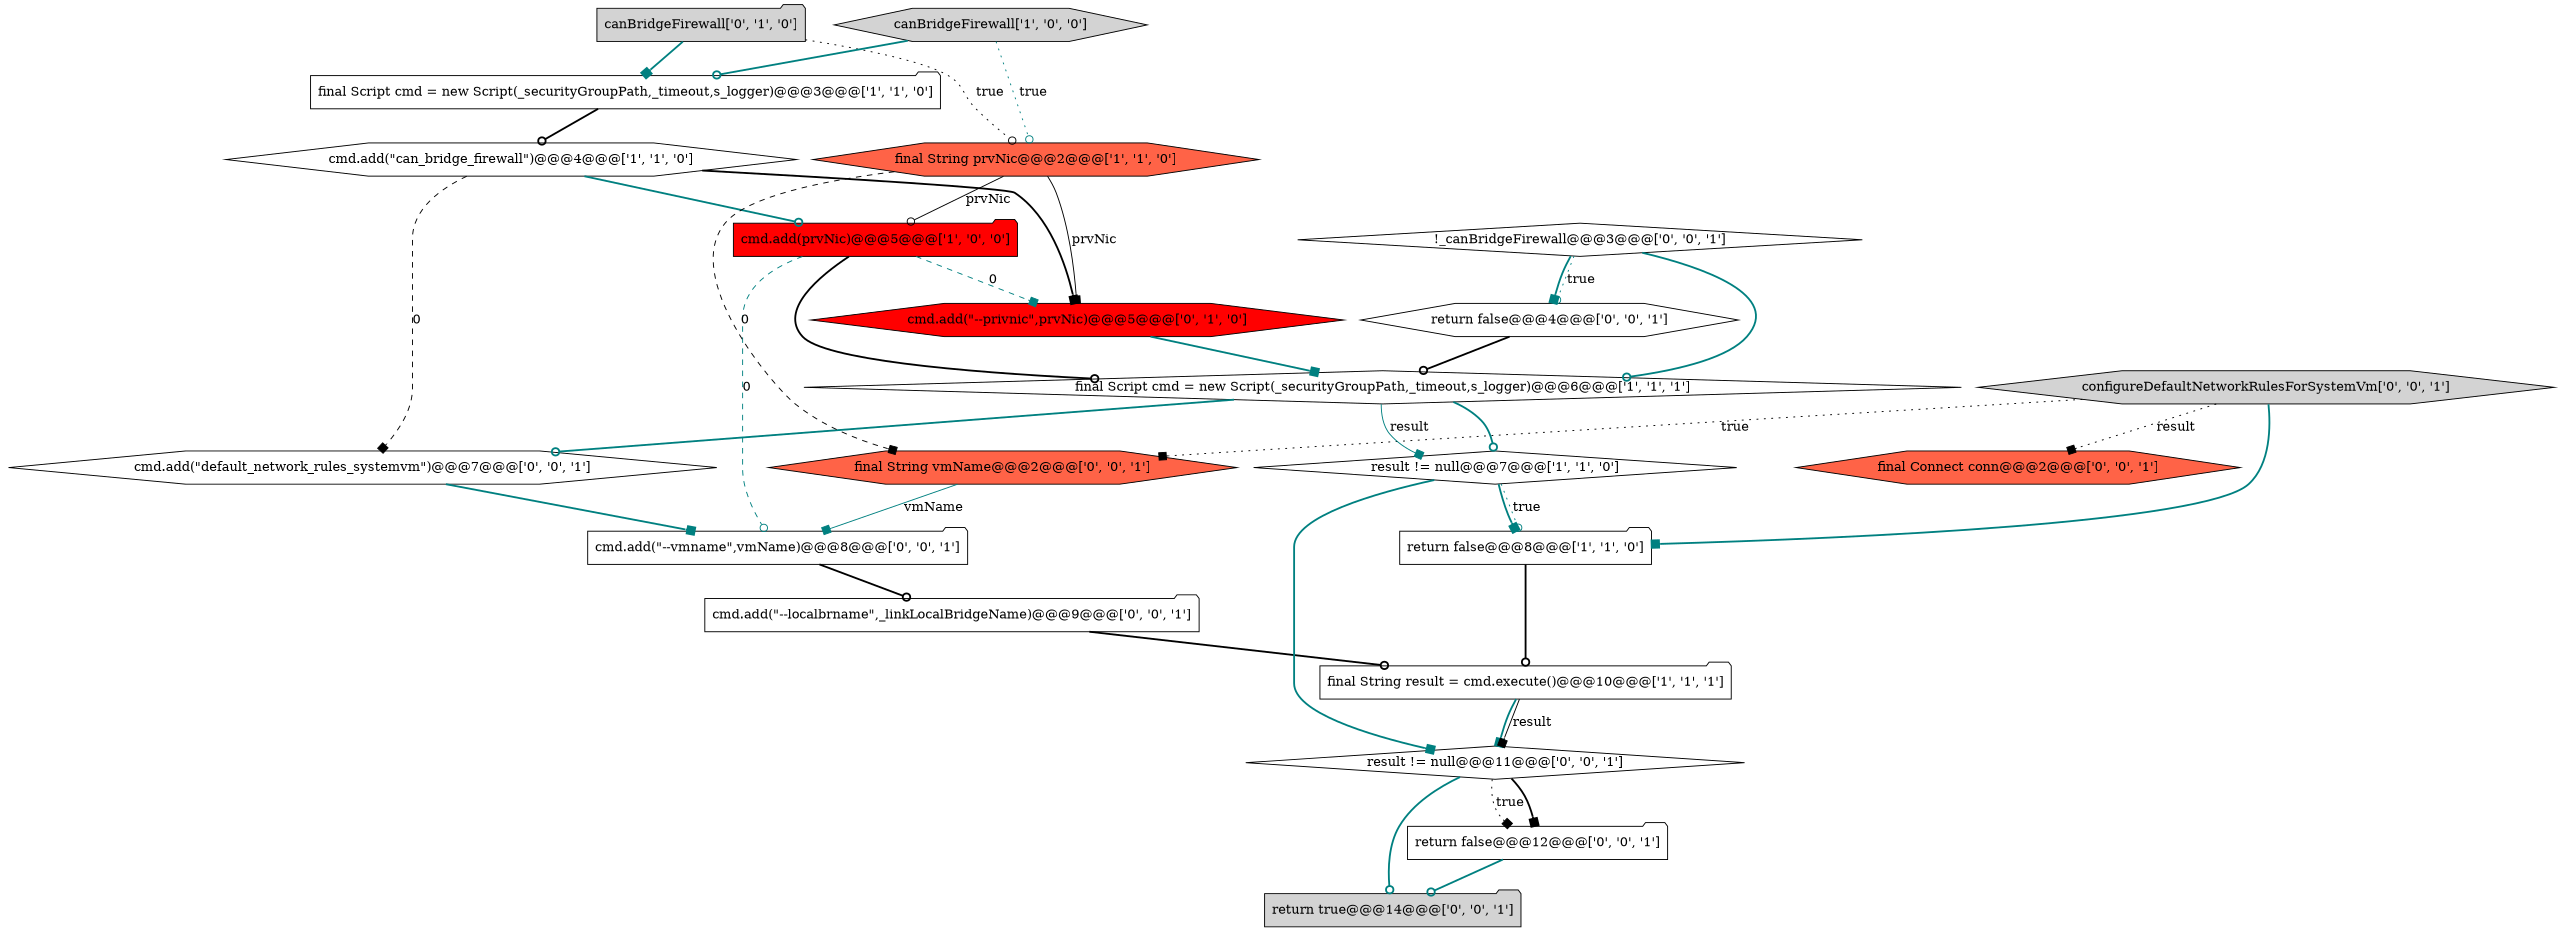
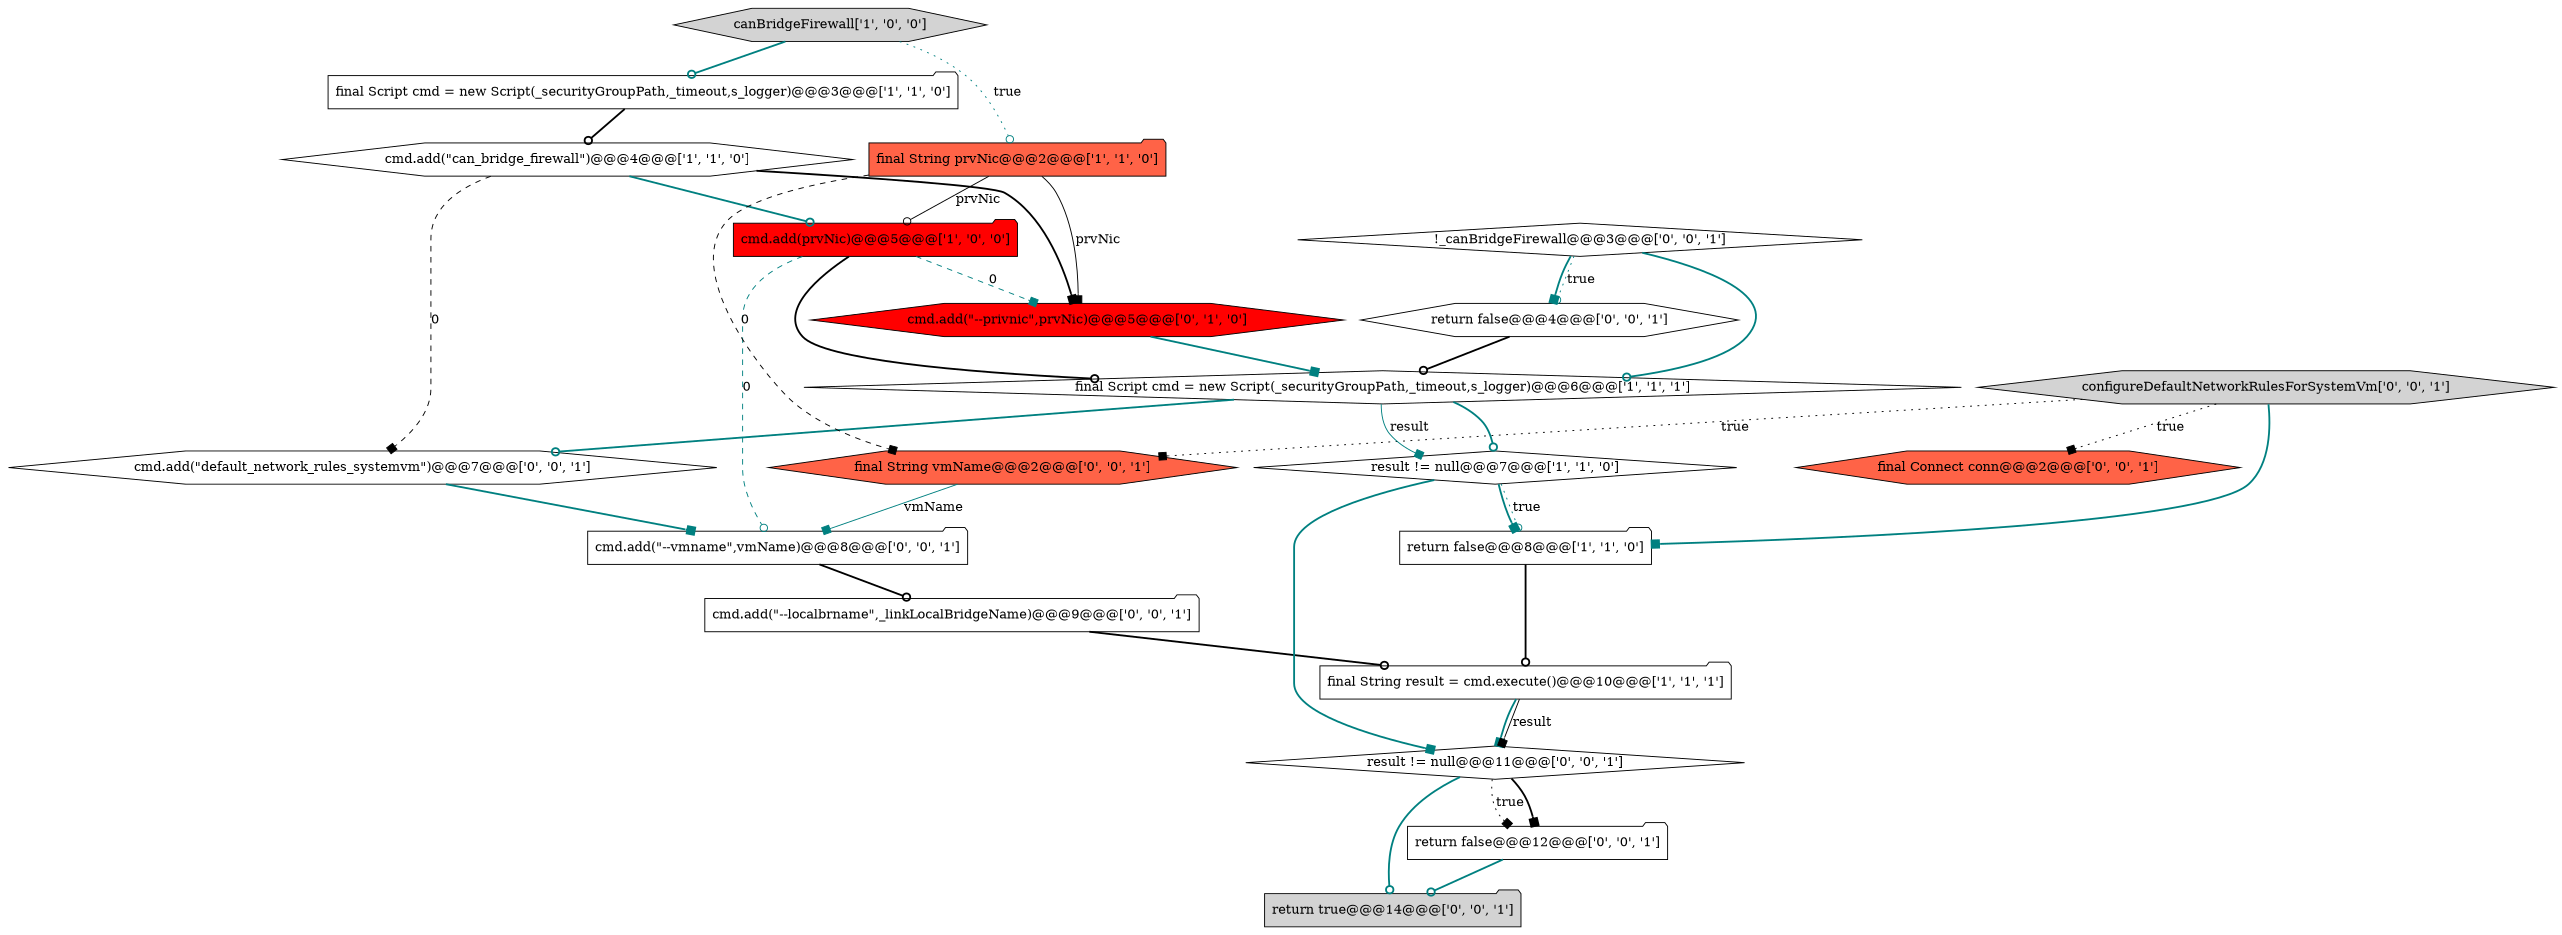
node "canBridgeFirewall['0', '1', '0']": removed
node "final String prvNic@@@2@@@['1', '1', '0']": shape hexagon -> folder
edge "configureDefaultNetworkRulesForSystemVm['0', '0', '1']" -> "final Connect conn@@@2@@@['0', '0', '1']": label "result" -> "true"
